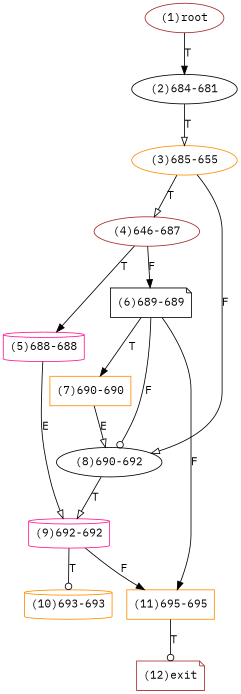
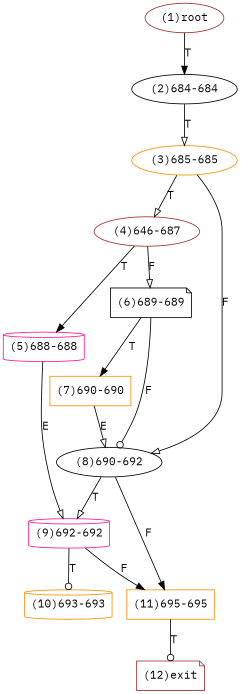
node "(2)684-681": label "(2)684-681" -> "(2)684-684"
node "(3)685-655": label "(3)685-655" -> "(3)685-685"
edge "(4)646-687" -> "(6)689-689": arrowhead normal -> onormal
edge "(6)689-689" -> "(11)695-695": now "(8)690-692" -> "(11)695-695"
